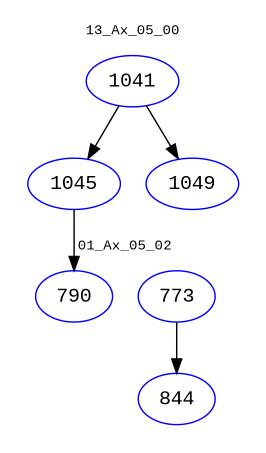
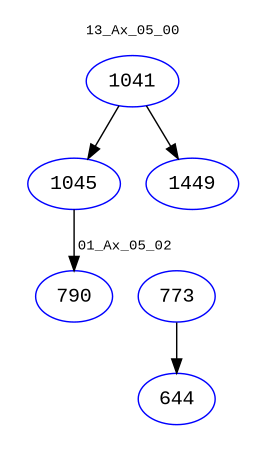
node "1049": label "1049" -> "1449"
node "844": label "844" -> "644"
